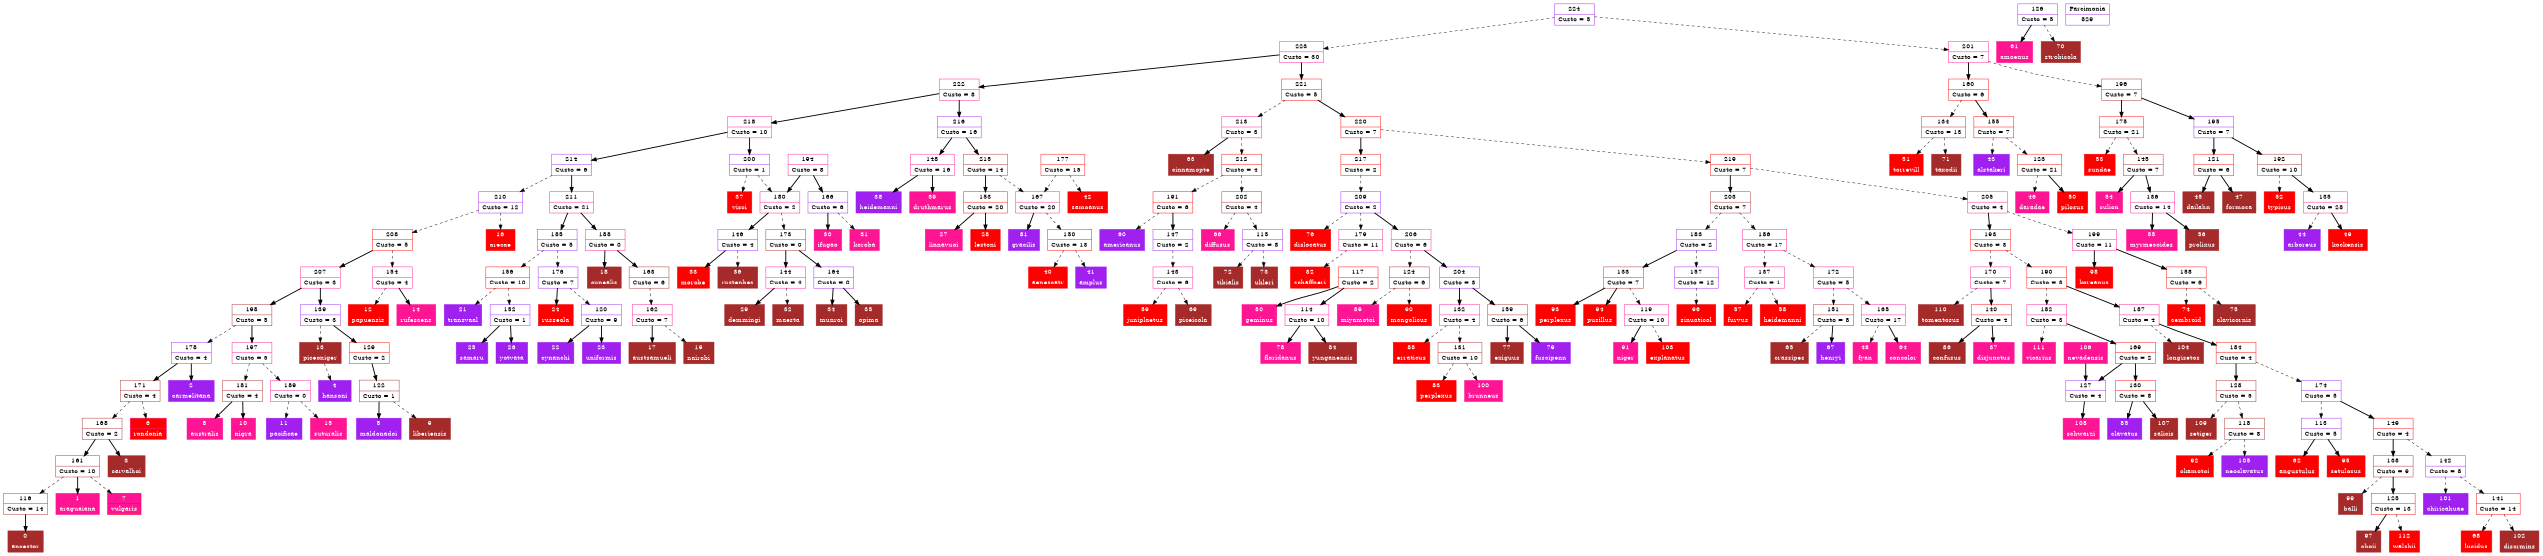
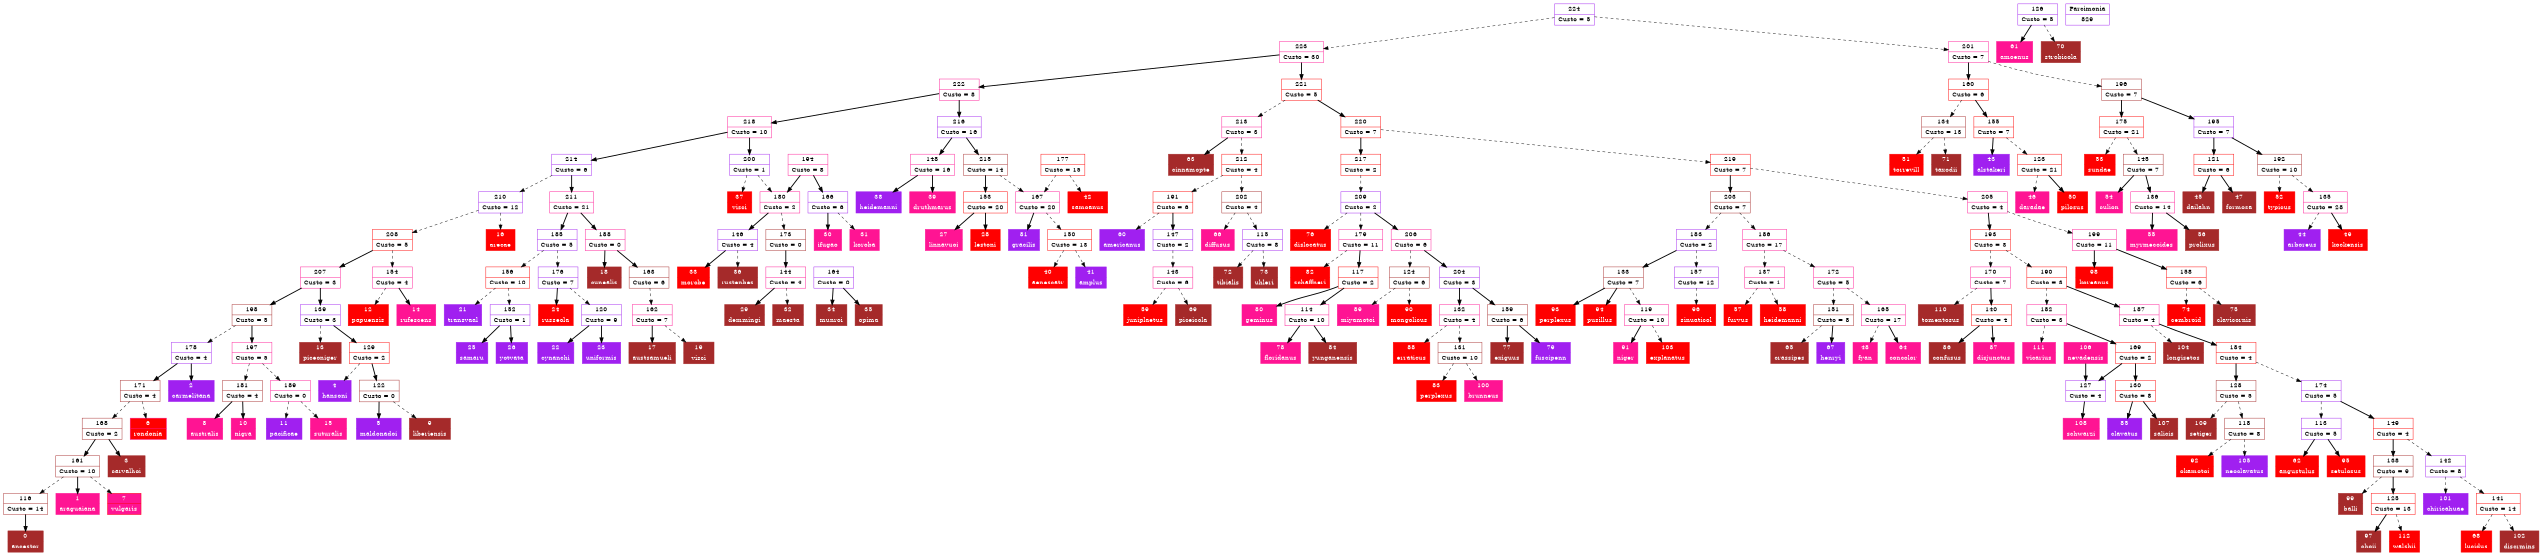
edge "155" -> "43": style dashed -> bold
edge "192" -> "135": style bold -> dashed
edge "179" -> "117": added
edge "173" -> "164": removed
node "19": text "nairobi" -> "visci"
edge "13" -> "4": now "129" -> "4"
node "122": text "Custo = 1" -> "Custo = 0"
